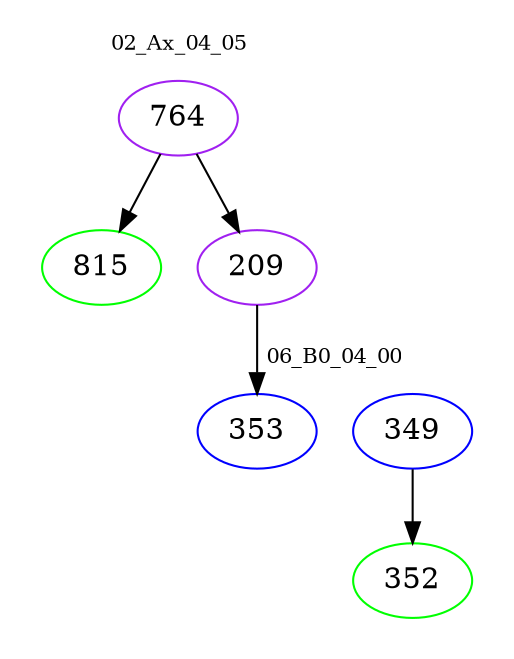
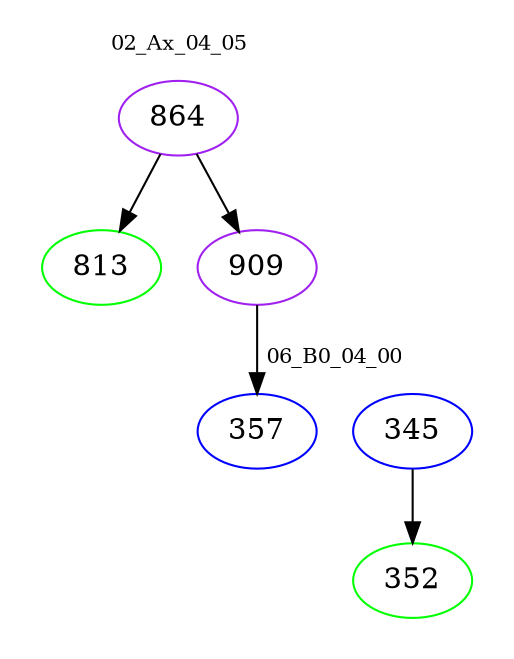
node "764": label "764" -> "864"
node "815": label "815" -> "813"
node "209": label "209" -> "909"
node "353": label "353" -> "357"
node "349": label "349" -> "345"
